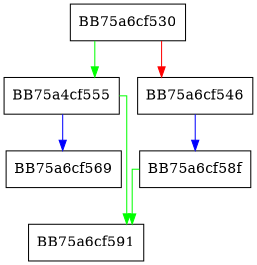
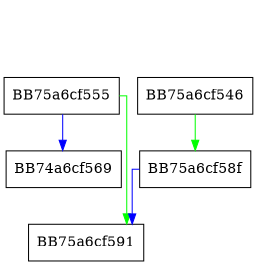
node "BB75a6cf530": removed
node "BB75a4cf555": label "BB75a4cf555" -> "BB75a6cf555"
edge "BB75a6cf546" -> "BB75a6cf58f": color blue -> green
node "BB75a6cf569": label "BB75a6cf569" -> "BB74a6cf569"
edge "BB75a6cf58f" -> "BB75a6cf591": color green -> blue
